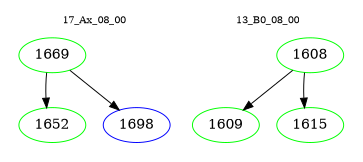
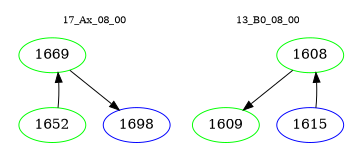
edge "1669" -> "1652": reversed
edge "1608" -> "1615": reversed
node "1615": color green -> blue
